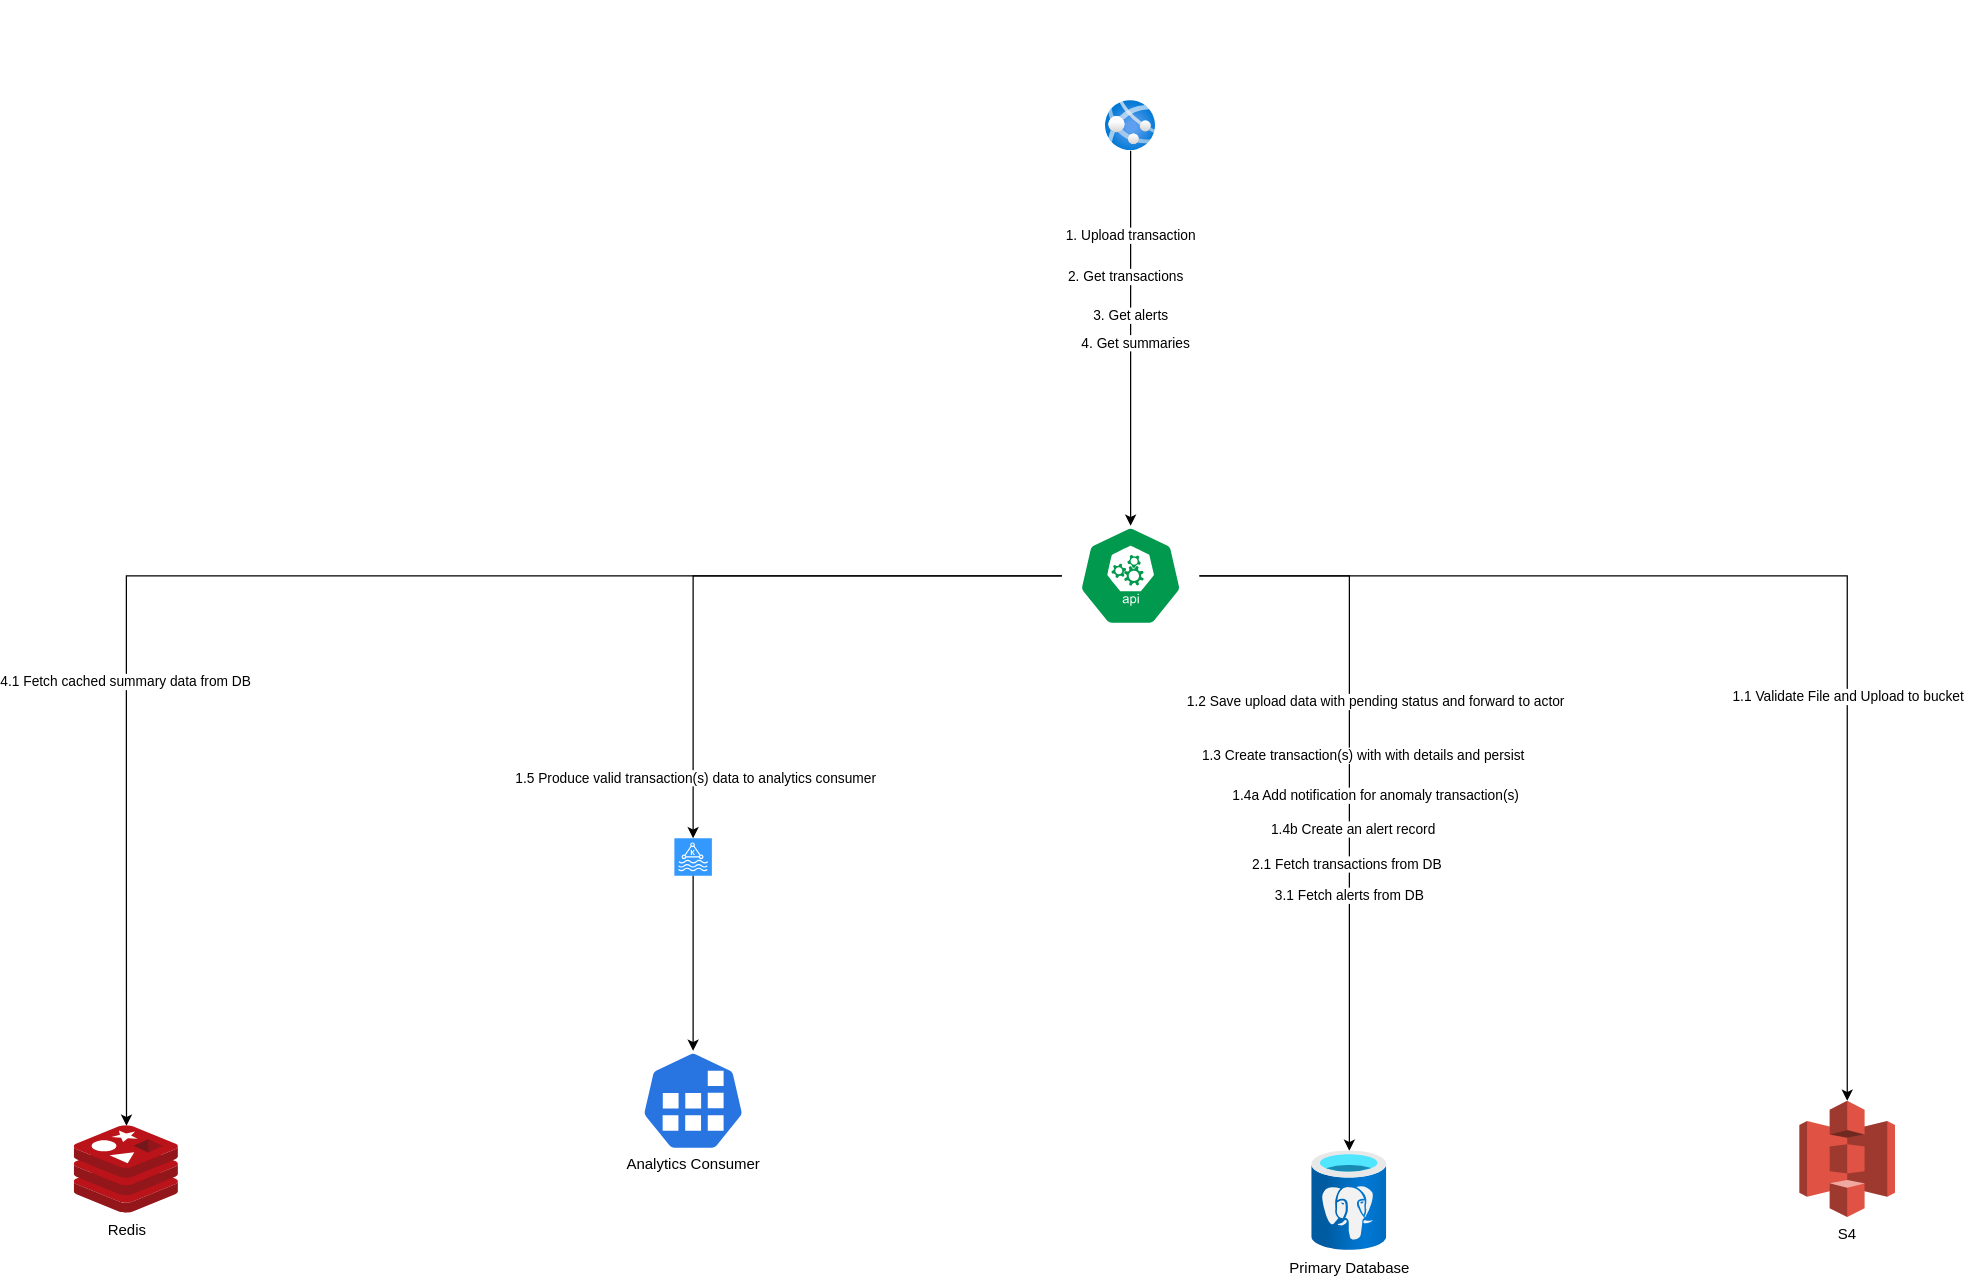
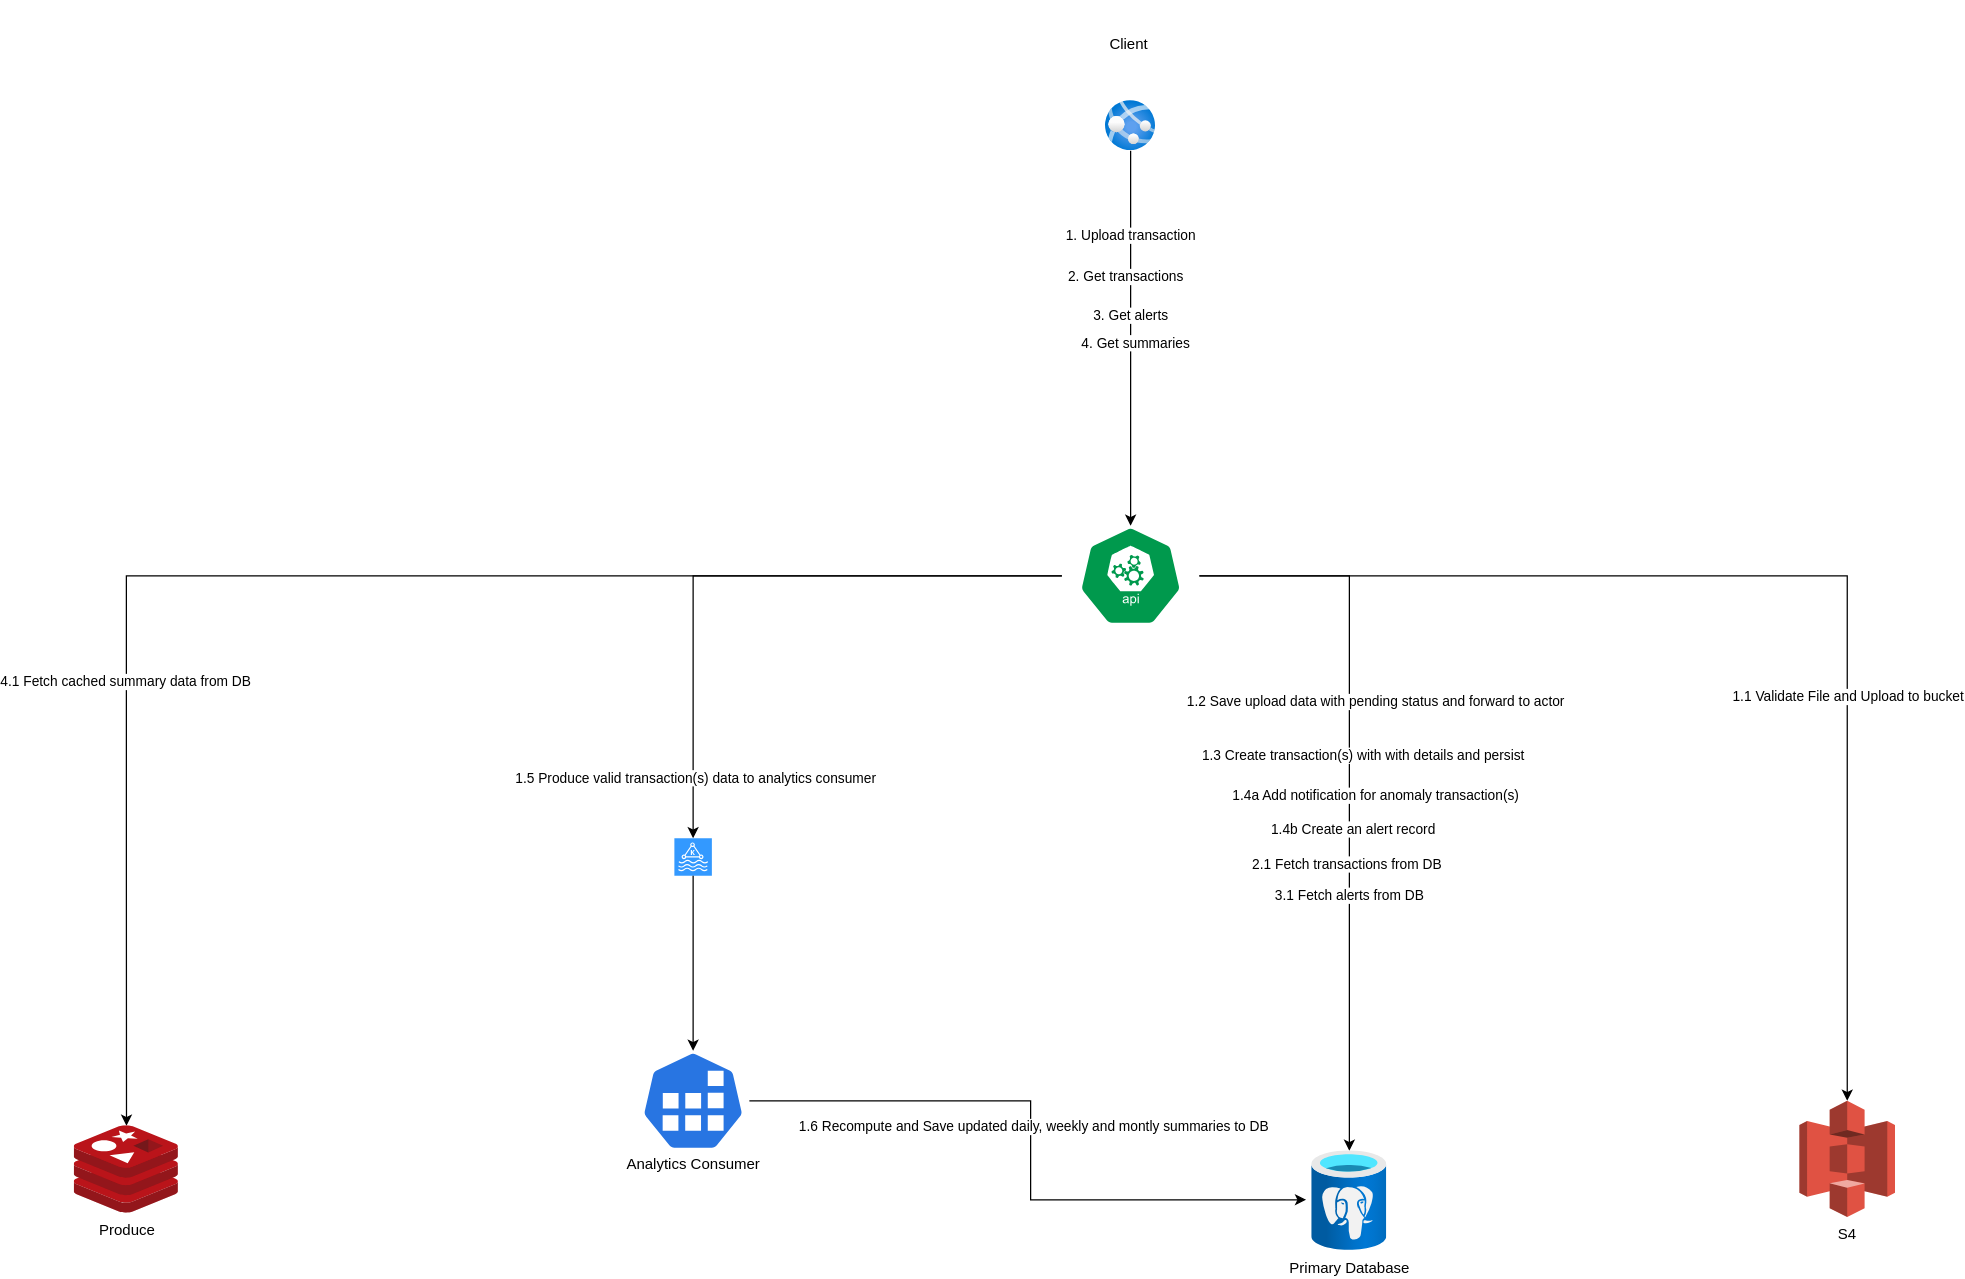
node "Client": added
edge "Analytics Consumer" -> "Primary Database": added, label "1.6 Recompute and Save updated daily, weekly and montly summaries to DB"
node "Redis": label "Redis" -> "Produce"
